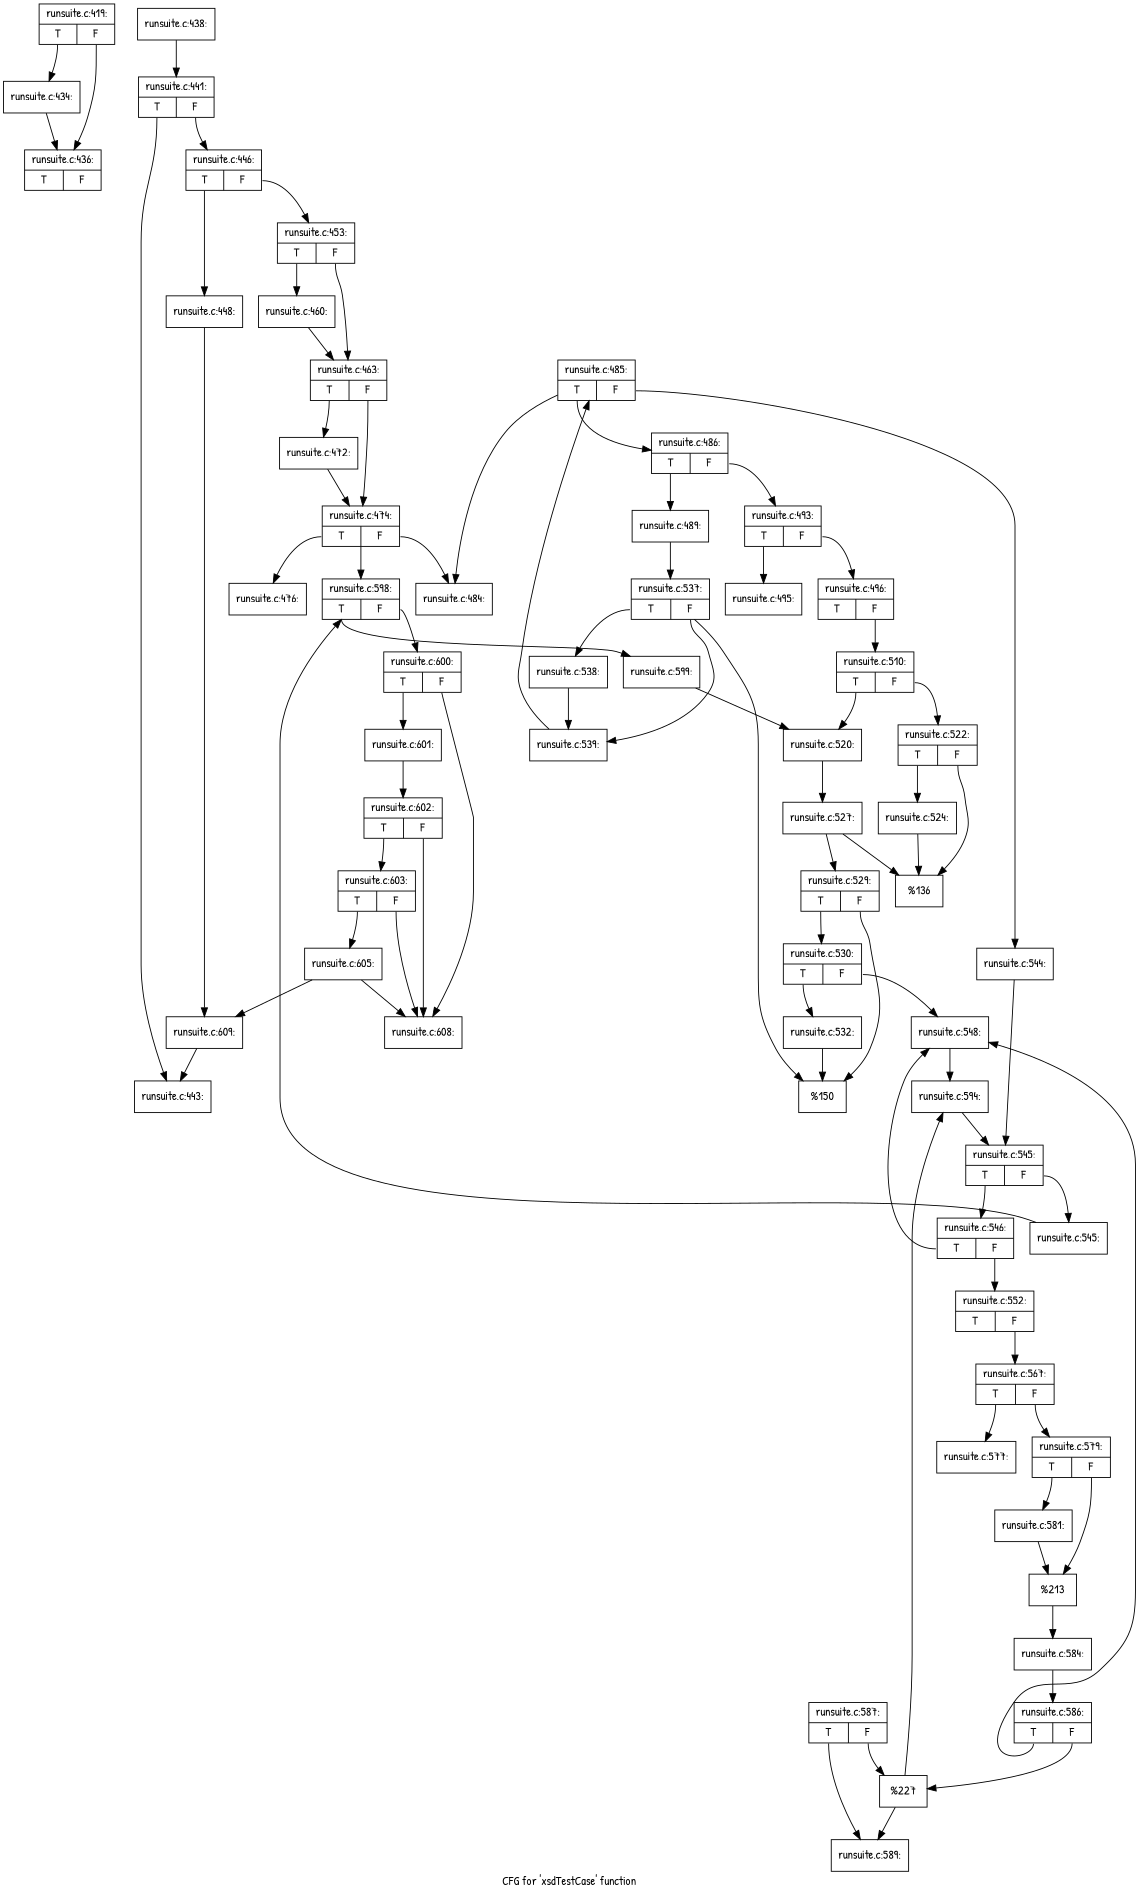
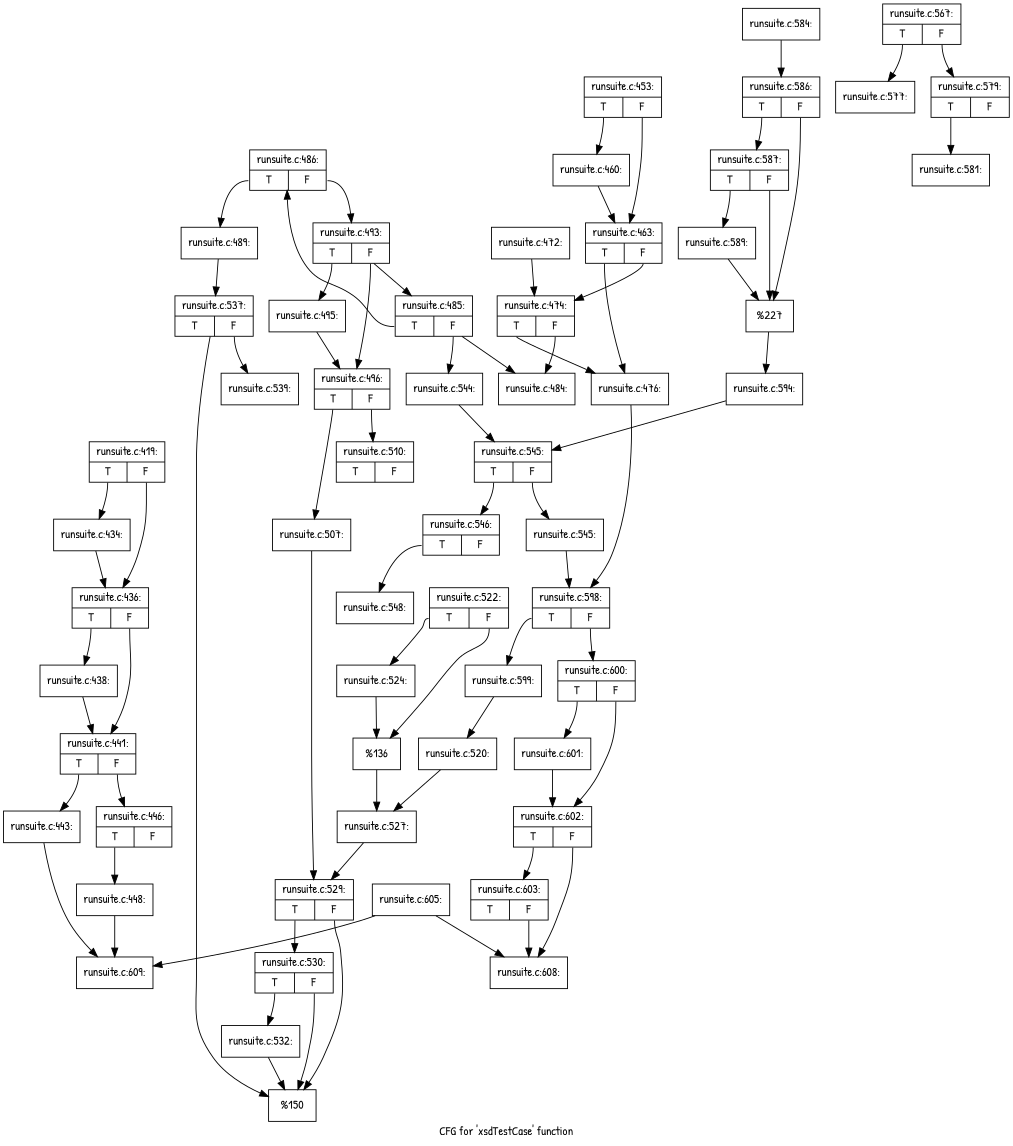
edge "runsuite.c:446:" -> "runsuite.c:453:": removed
edge "runsuite.c:495:" -> "runsuite.c:496:": added
edge "runsuite.c:463:" -> "runsuite.c:472:": now "runsuite.c:463:" -> "runsuite.c:476:"
node "runsuite.c:507:": added
edge "runsuite.c:474:" -> "runsuite.c:598:": now "runsuite.c:476:" -> "runsuite.c:598:"
edge "runsuite.c:539:" -> "runsuite.c:485:": now "runsuite.c:493:" -> "runsuite.c:485:"
edge "runsuite.c:436:" -> "runsuite.c:438:": added
node "runsuite.c:538:": removed
edge "runsuite.c:436:" -> "runsuite.c:441:": added
edge "runsuite.c:510:" -> "runsuite.c:522:": removed
edge "runsuite.c:510:" -> "runsuite.c:520:": removed
edge "runsuite.c:600:" -> "runsuite.c:608:": now "runsuite.c:600:" -> "runsuite.c:602:"
edge "runsuite.c:527:" -> "%136": reversed
edge "runsuite.c:603:" -> "runsuite.c:605:": removed
edge "runsuite.c:530:" -> "runsuite.c:548:": now "runsuite.c:530:" -> "%150"
edge "runsuite.c:548:" -> "runsuite.c:594:": removed
edge "runsuite.c:609:" -> "runsuite.c:443:": reversed
node "runsuite.c:552:": removed
edge "runsuite.c:586:" -> "runsuite.c:548:": now "runsuite.c:586:" -> "runsuite.c:587:"
node "%213": removed
edge "%227" -> "runsuite.c:589:": reversed
